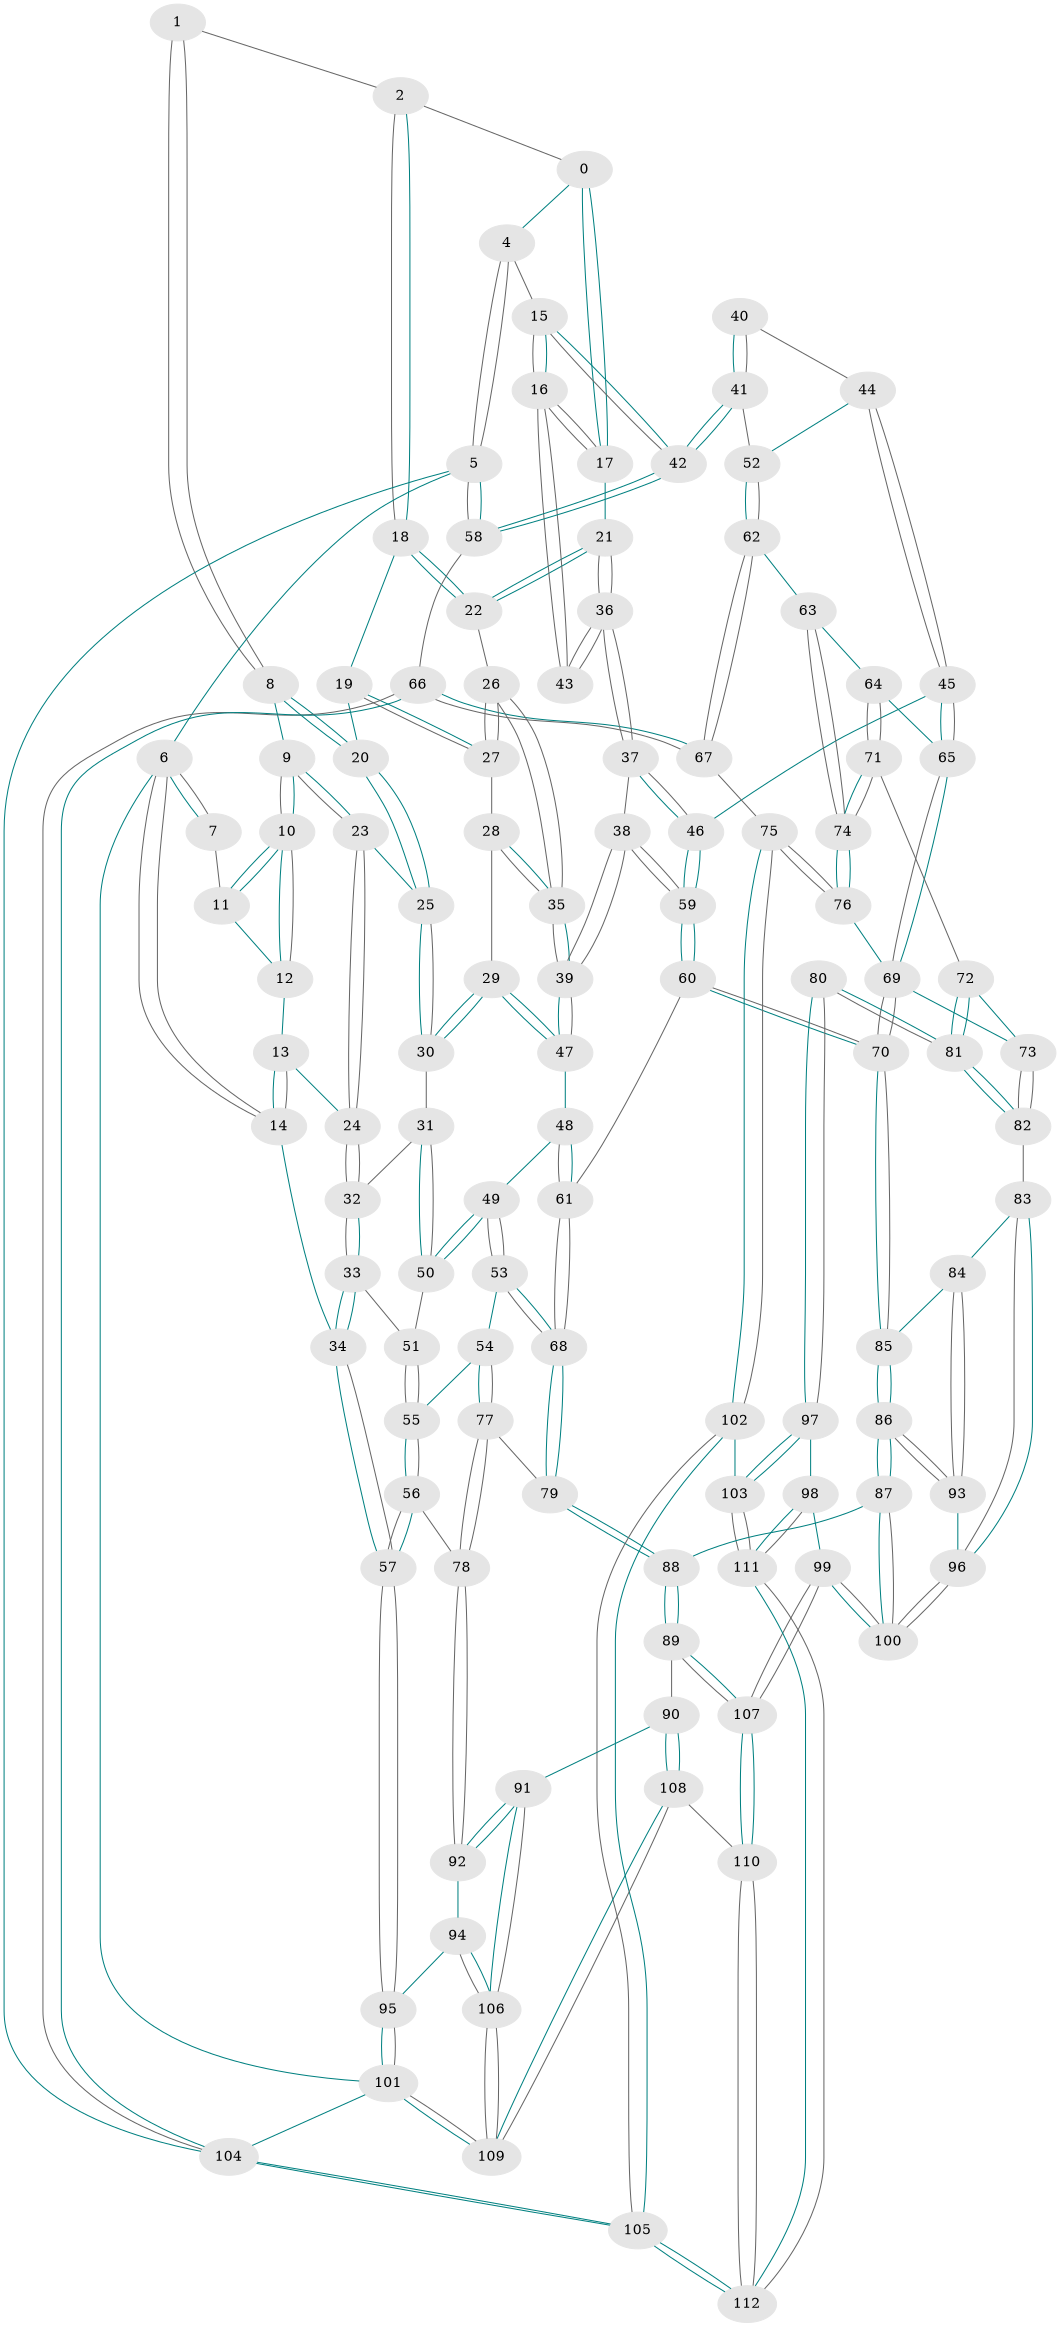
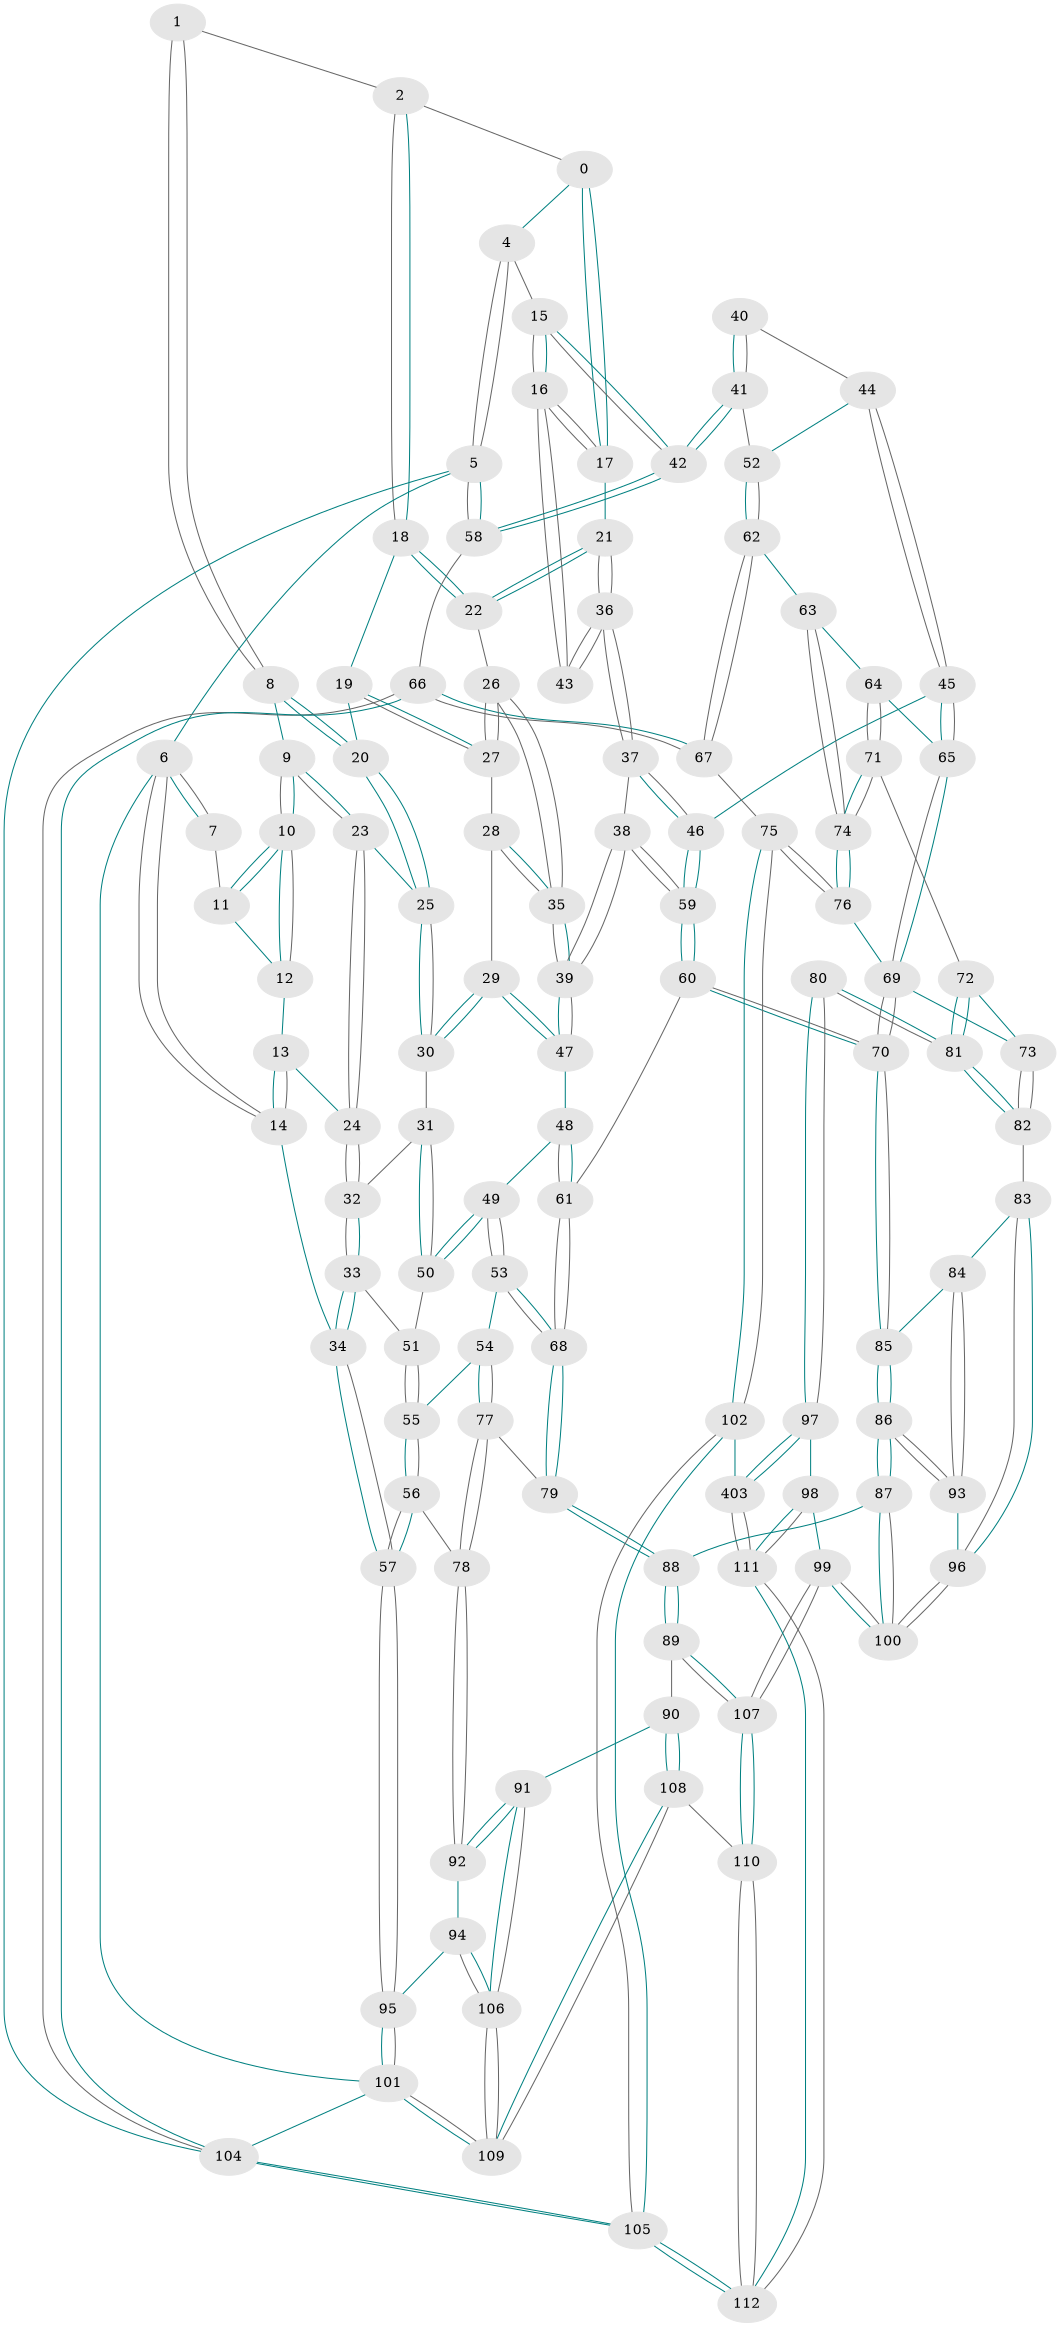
node "103": label "103" -> "403"
